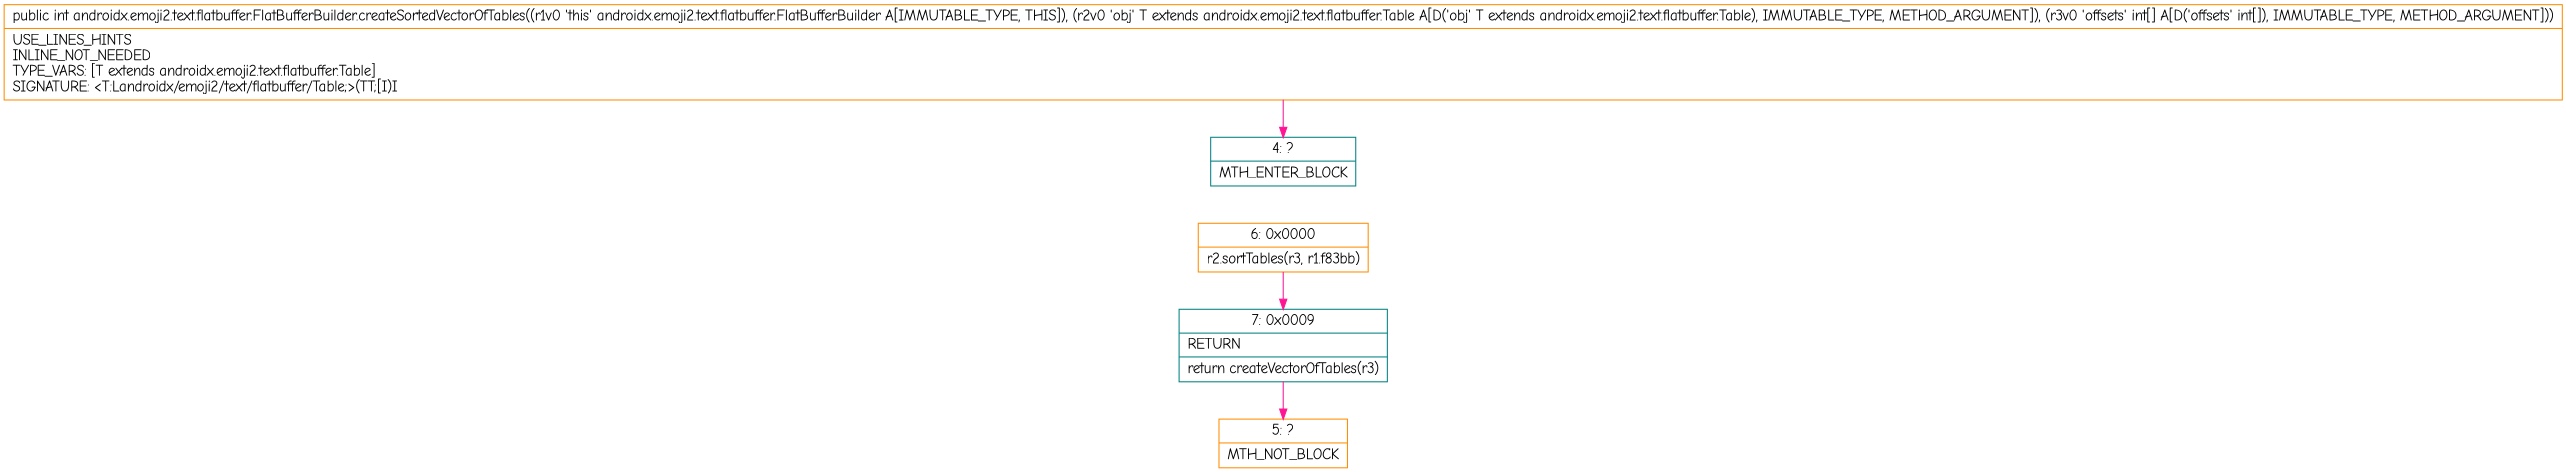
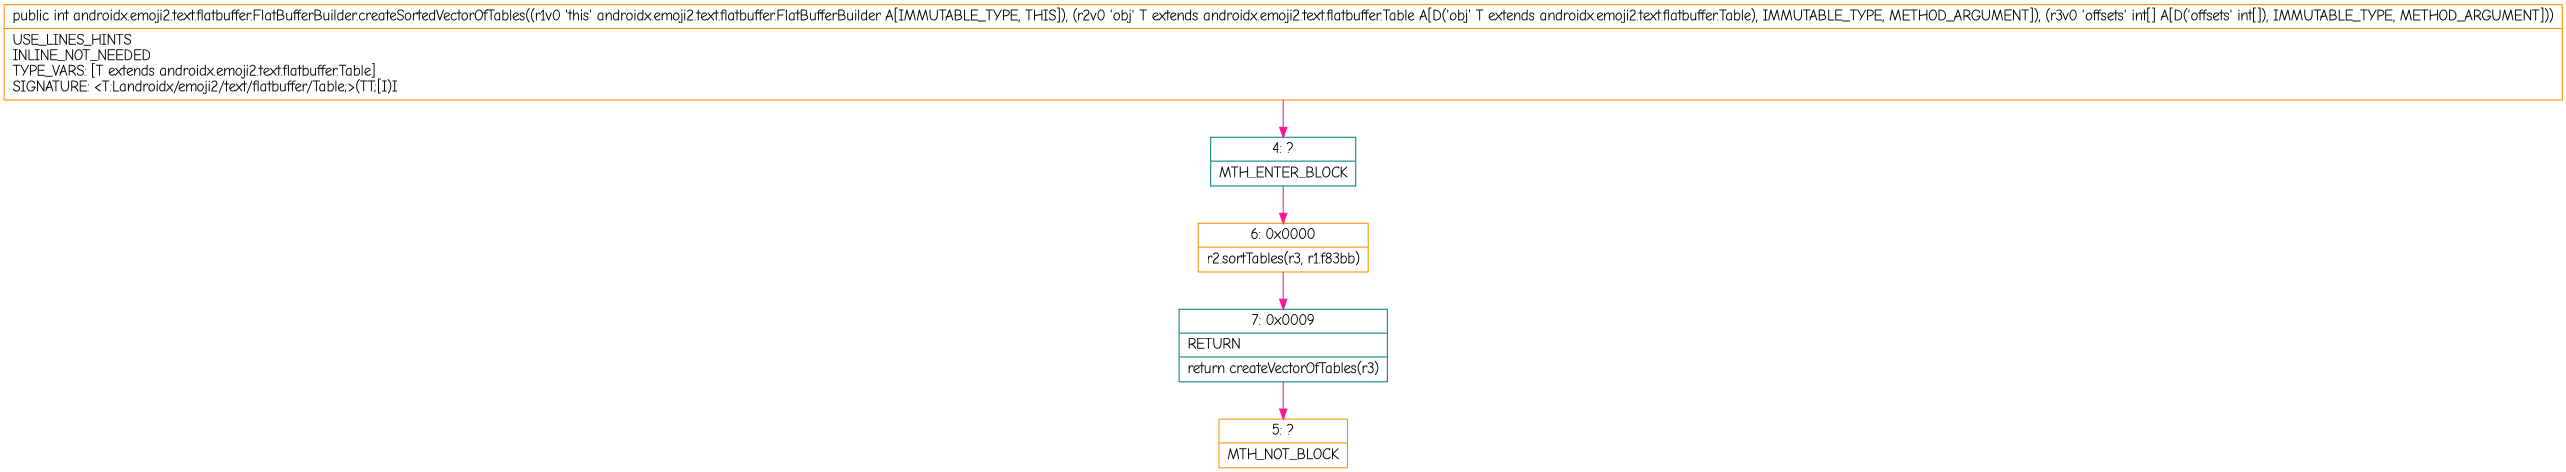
edge "4: ?" -> "6: 0x0000": added
